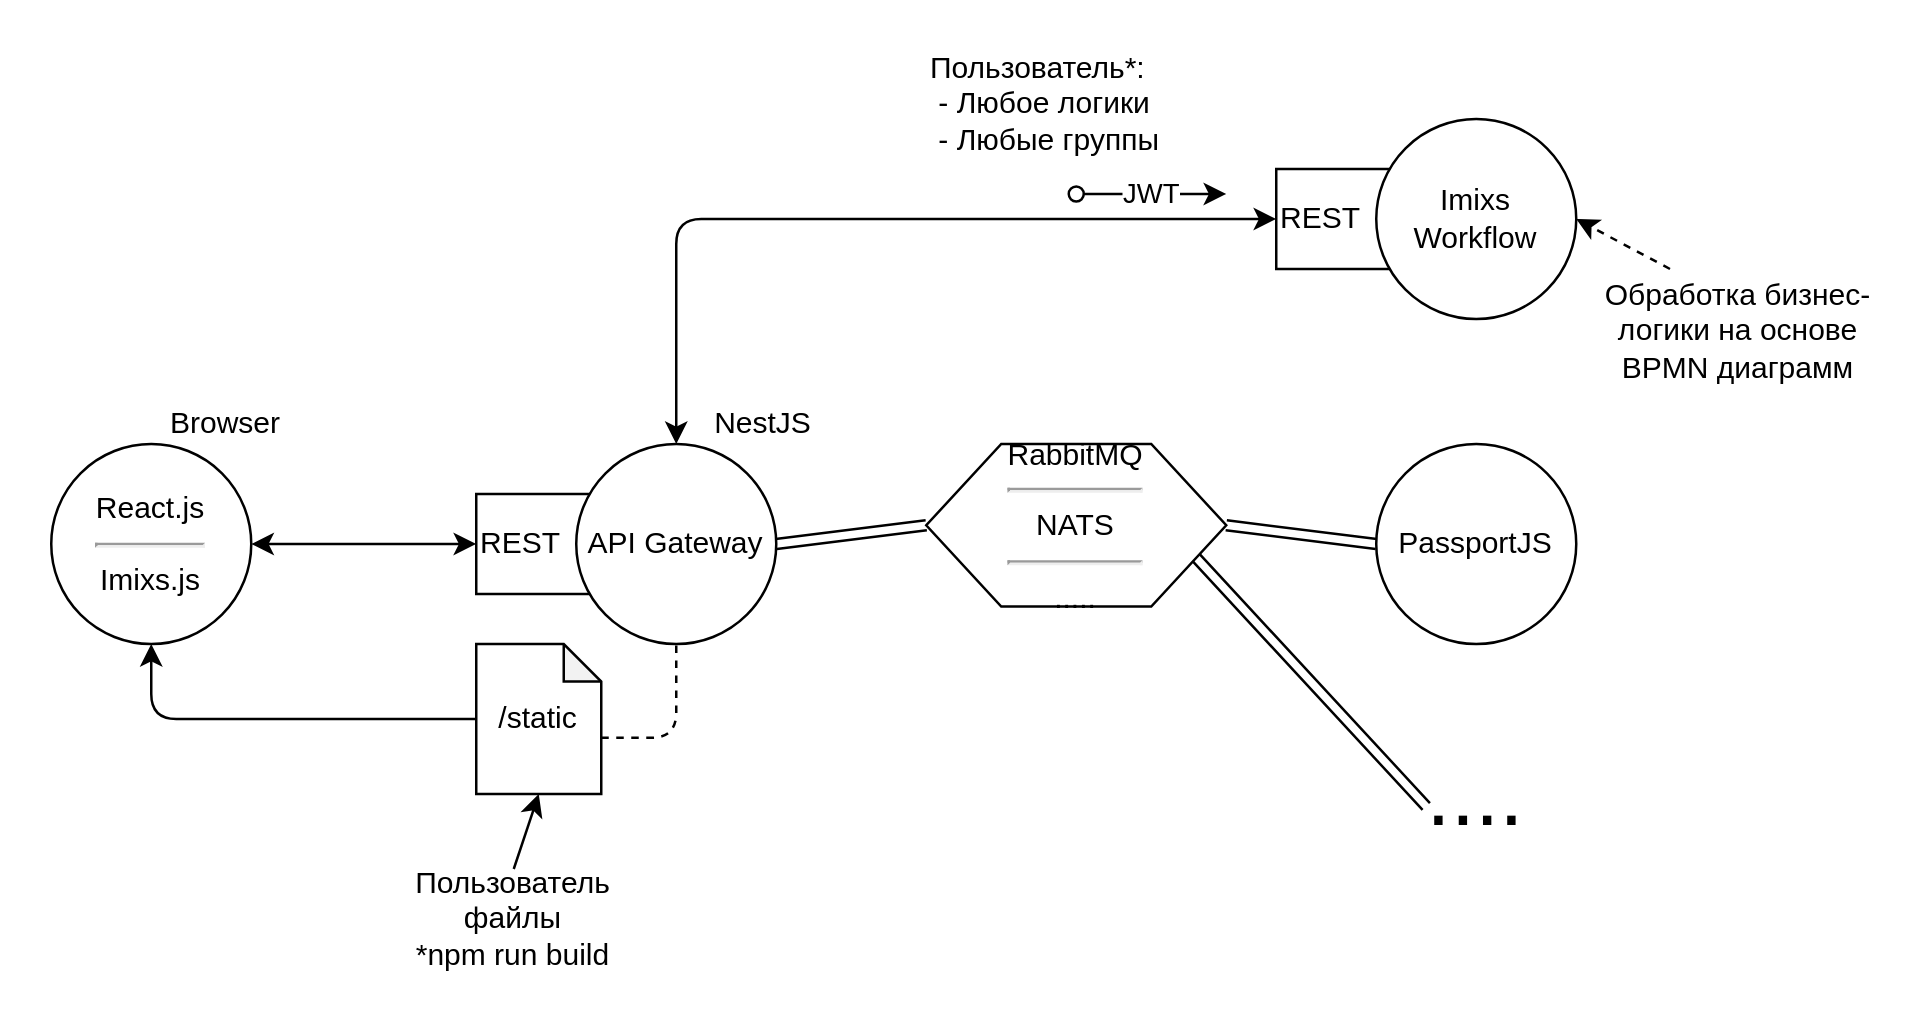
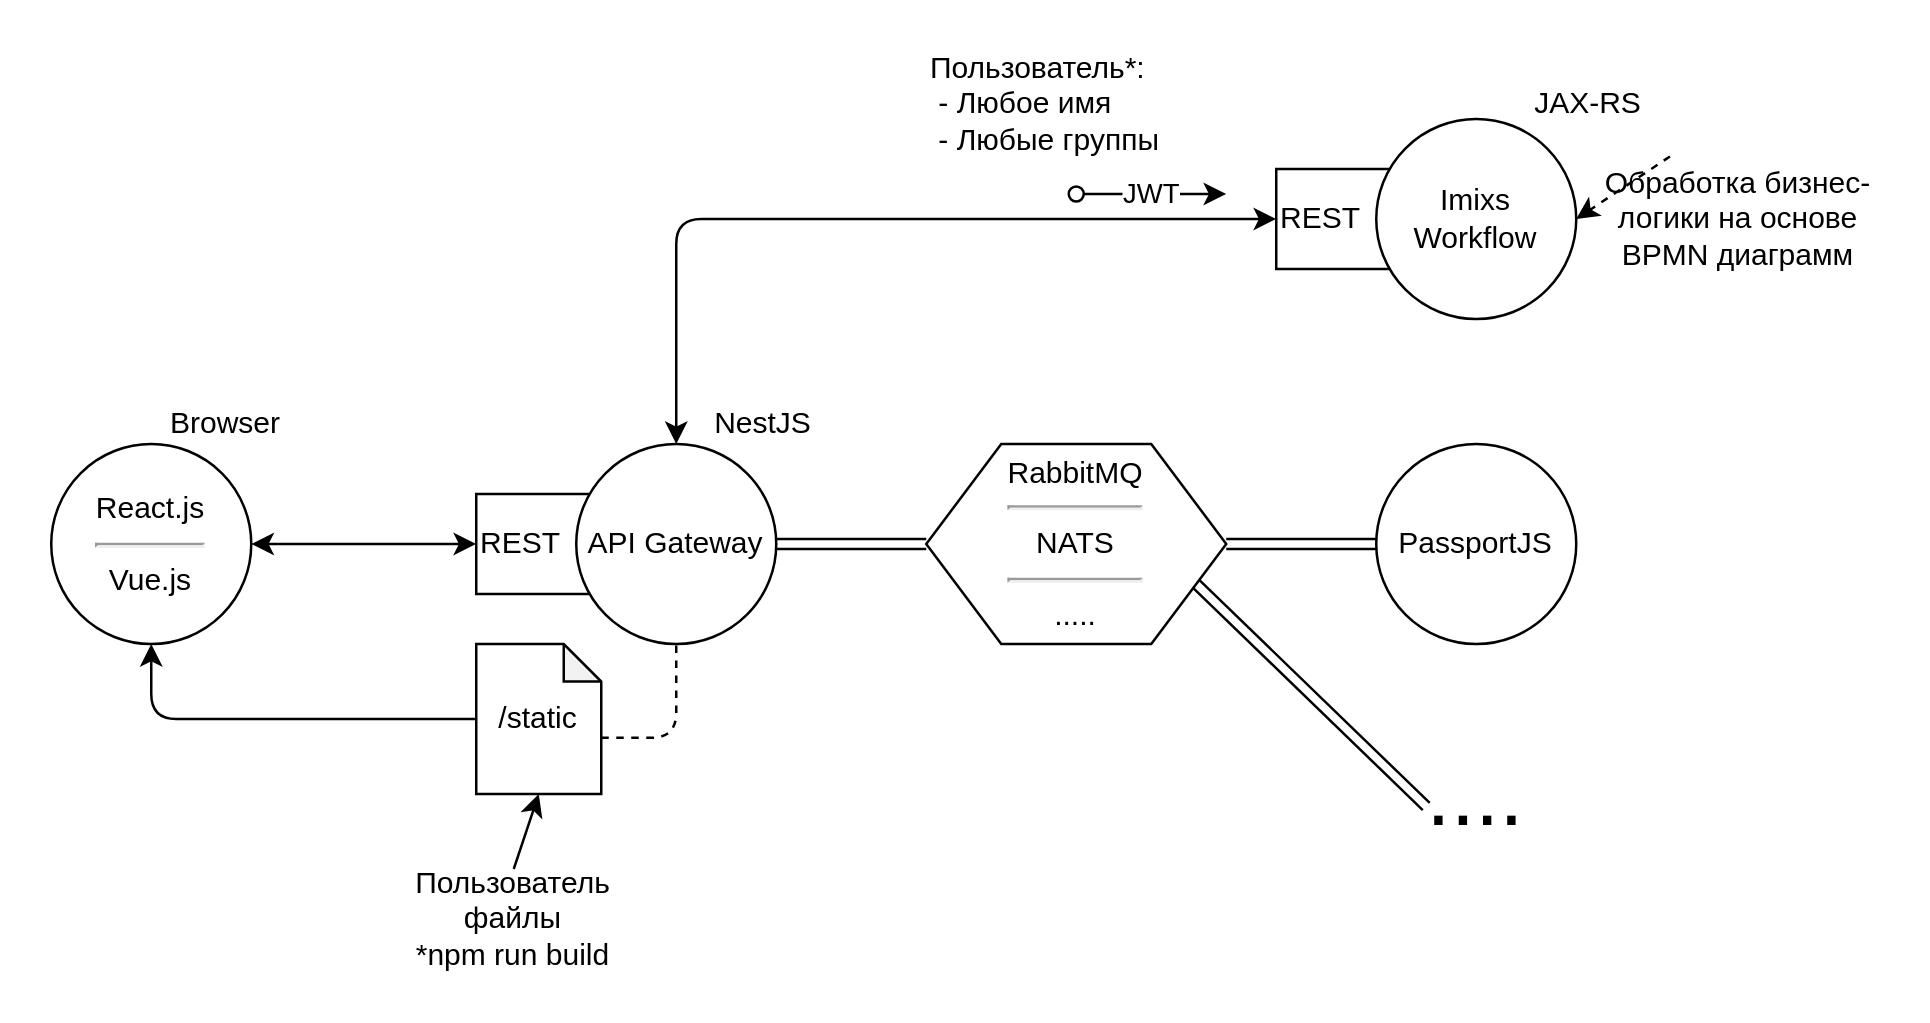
node "JAX-RS": added
node "Пользователь*: - Любое логики - Любые группы": label "Пользователь*: - Любое логики - Любые группы" -> "Пользователь*: - Любое имя - Любые группы"
node "Обработка бизнес-логики на основе BPMN диаграмм": moved (1739, 331) -> (1739, 219)
node "RabbitMQ NATS .....": size 300x163 -> 300x200
node "React.js Imixs.js": label "React.js Imixs.js" -> "React.js Vue.js"
